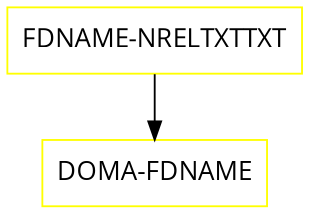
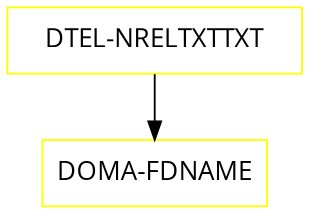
node "FDNAME-NRELTXTTXT": label "FDNAME-NRELTXTTXT" -> "DTEL-NRELTXTTXT"
